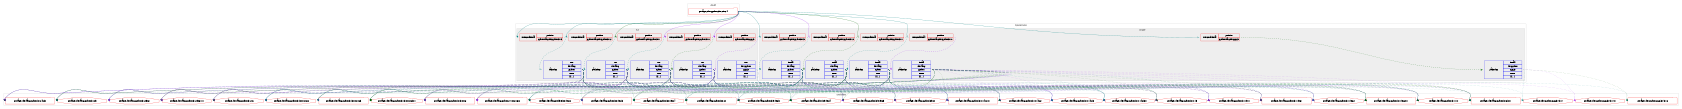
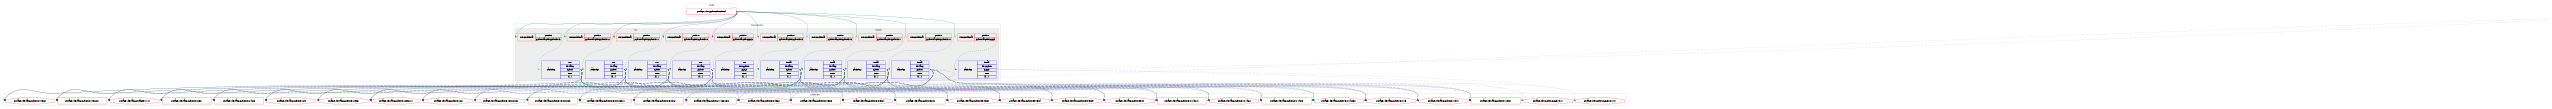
node "portage://dev-lang/positive-3.8.19_p2": label "portage://dev-lang/positive-3.8.19_p2" -> "portage://dev-lang/python-3.8.19_p2"
node "portage://dev-lang/cbor-3.9.19_p4": label "portage://dev-lang/cbor-3.9.19_p4" -> "portage://dev-lang/python-3.9.19_p4"
node "portage://dev-lang/python-3.10.14_p3": shape octagon -> folder
node "portage://dev-lang/python-3.11.10": label "portage://dev-lang/python-3.11.10" -> "portage://dev-lang/portage-3.11.10"
node "portage://dev-python/pypy3-7.3.16": removed
